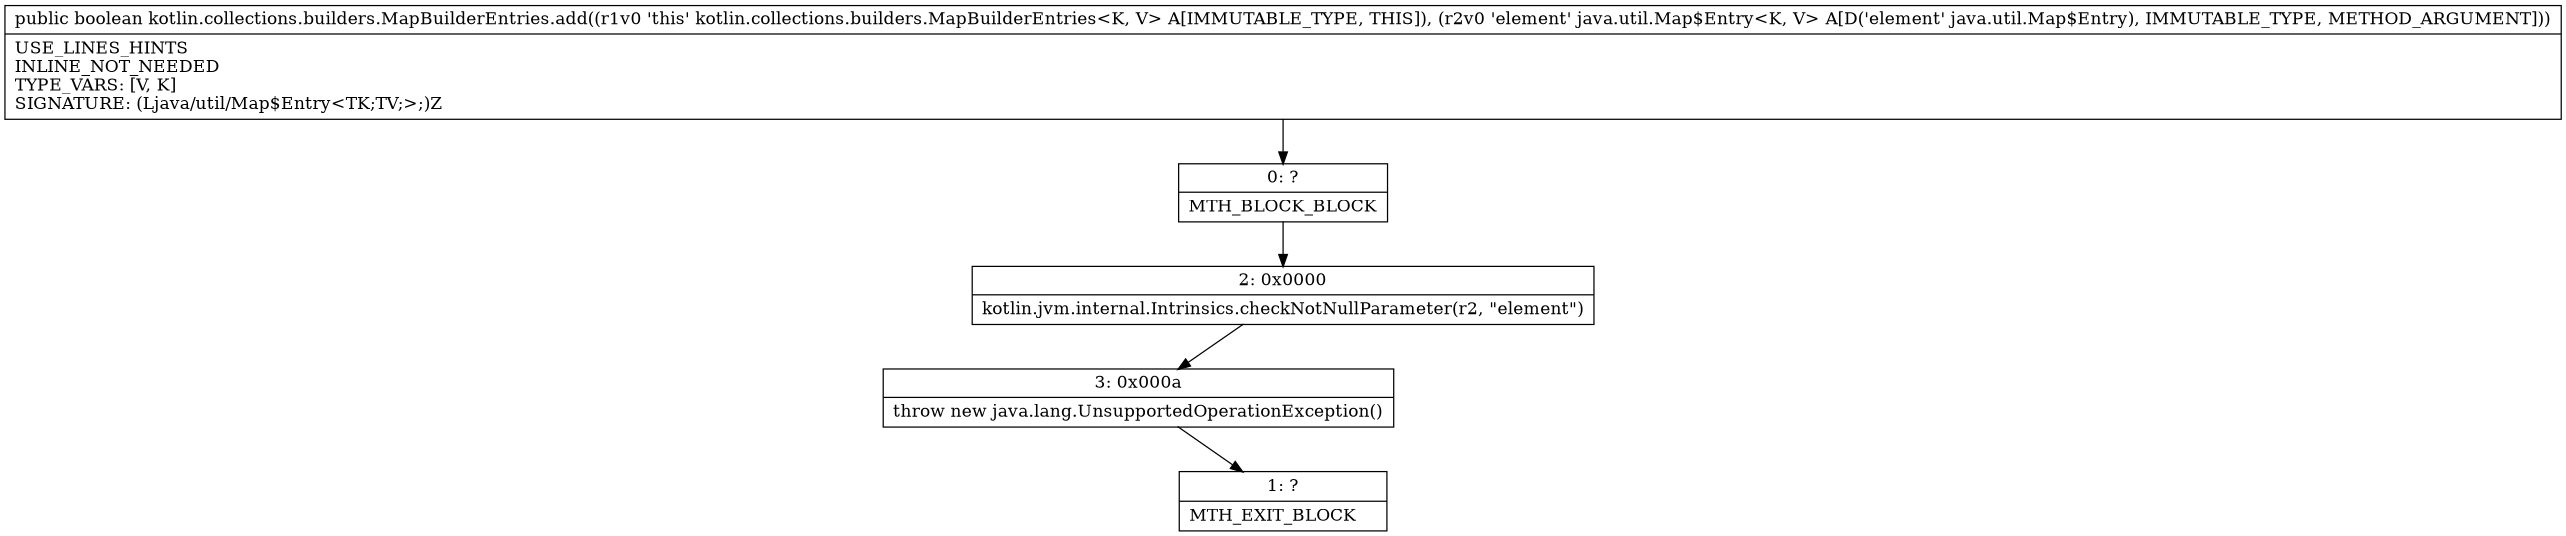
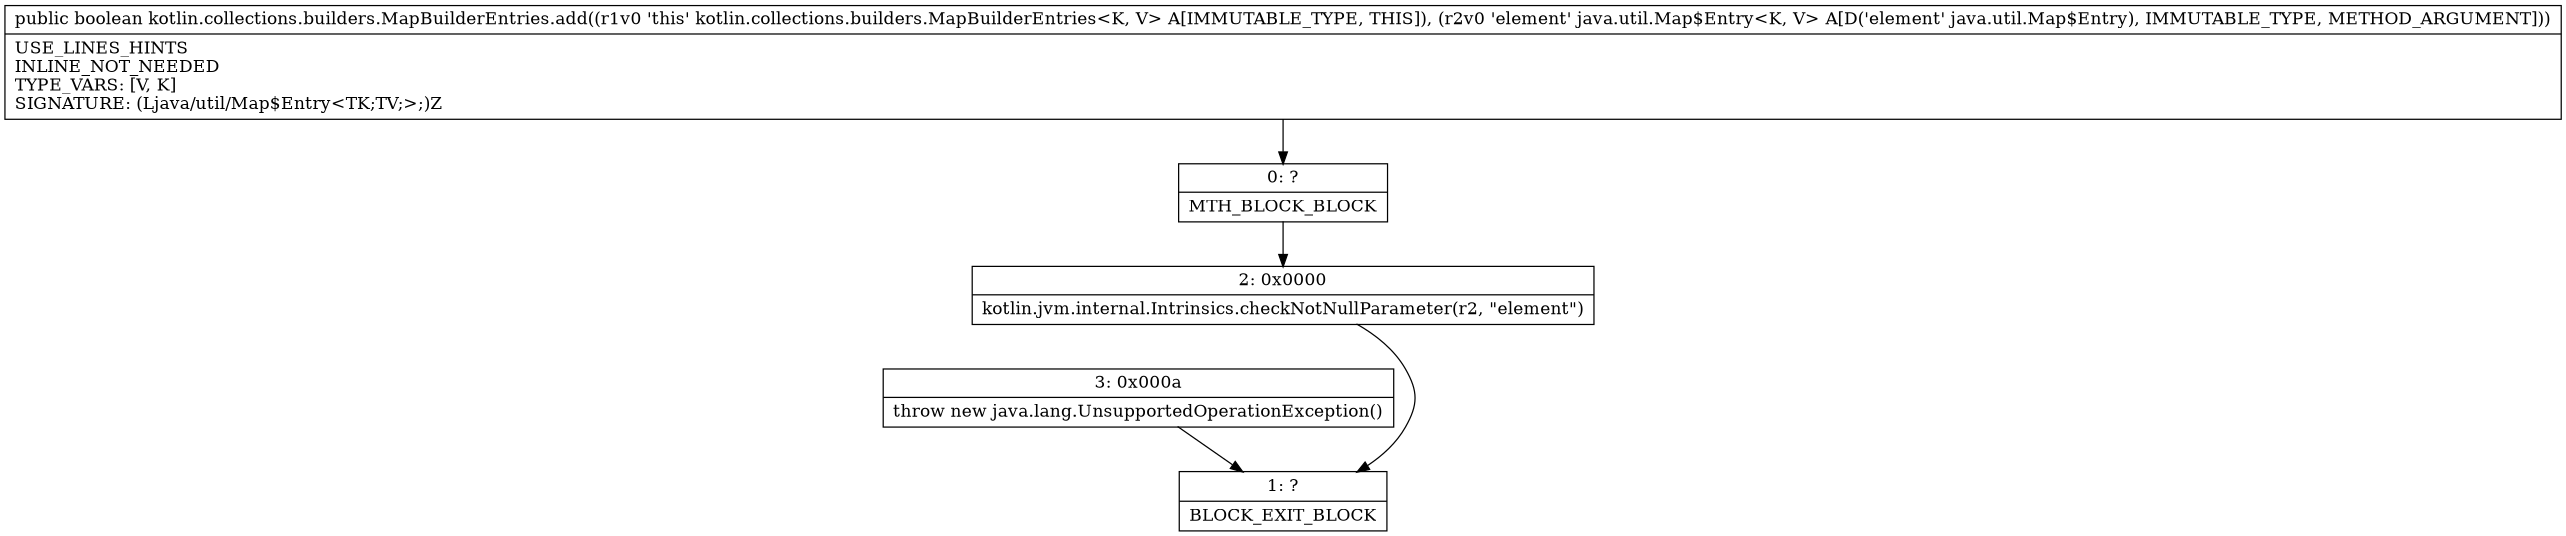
edge "2: 0x0000" -> "3: 0x000a": now "2: 0x0000" -> "1: ?"
node "1: ?": text "MTH_EXIT_BLOCK" -> "BLOCK_EXIT_BLOCK"
